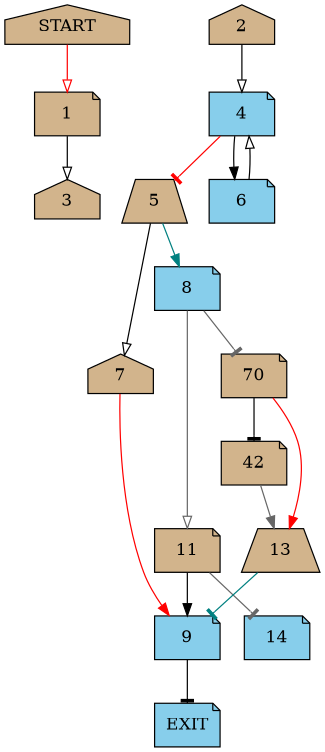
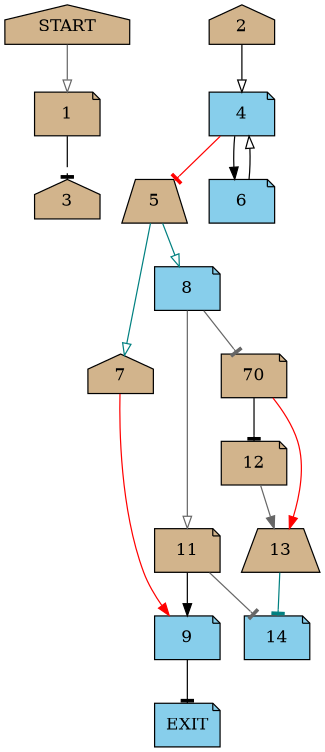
edge "START" -> "1": color red -> gray40
edge "1" -> "3": arrowhead onormal -> tee
edge "5" -> "8": arrowhead normal -> onormal
edge "5" -> "7": color black -> teal
node "42": label "42" -> "12"
edge "13" -> "9": now "13" -> "14"
